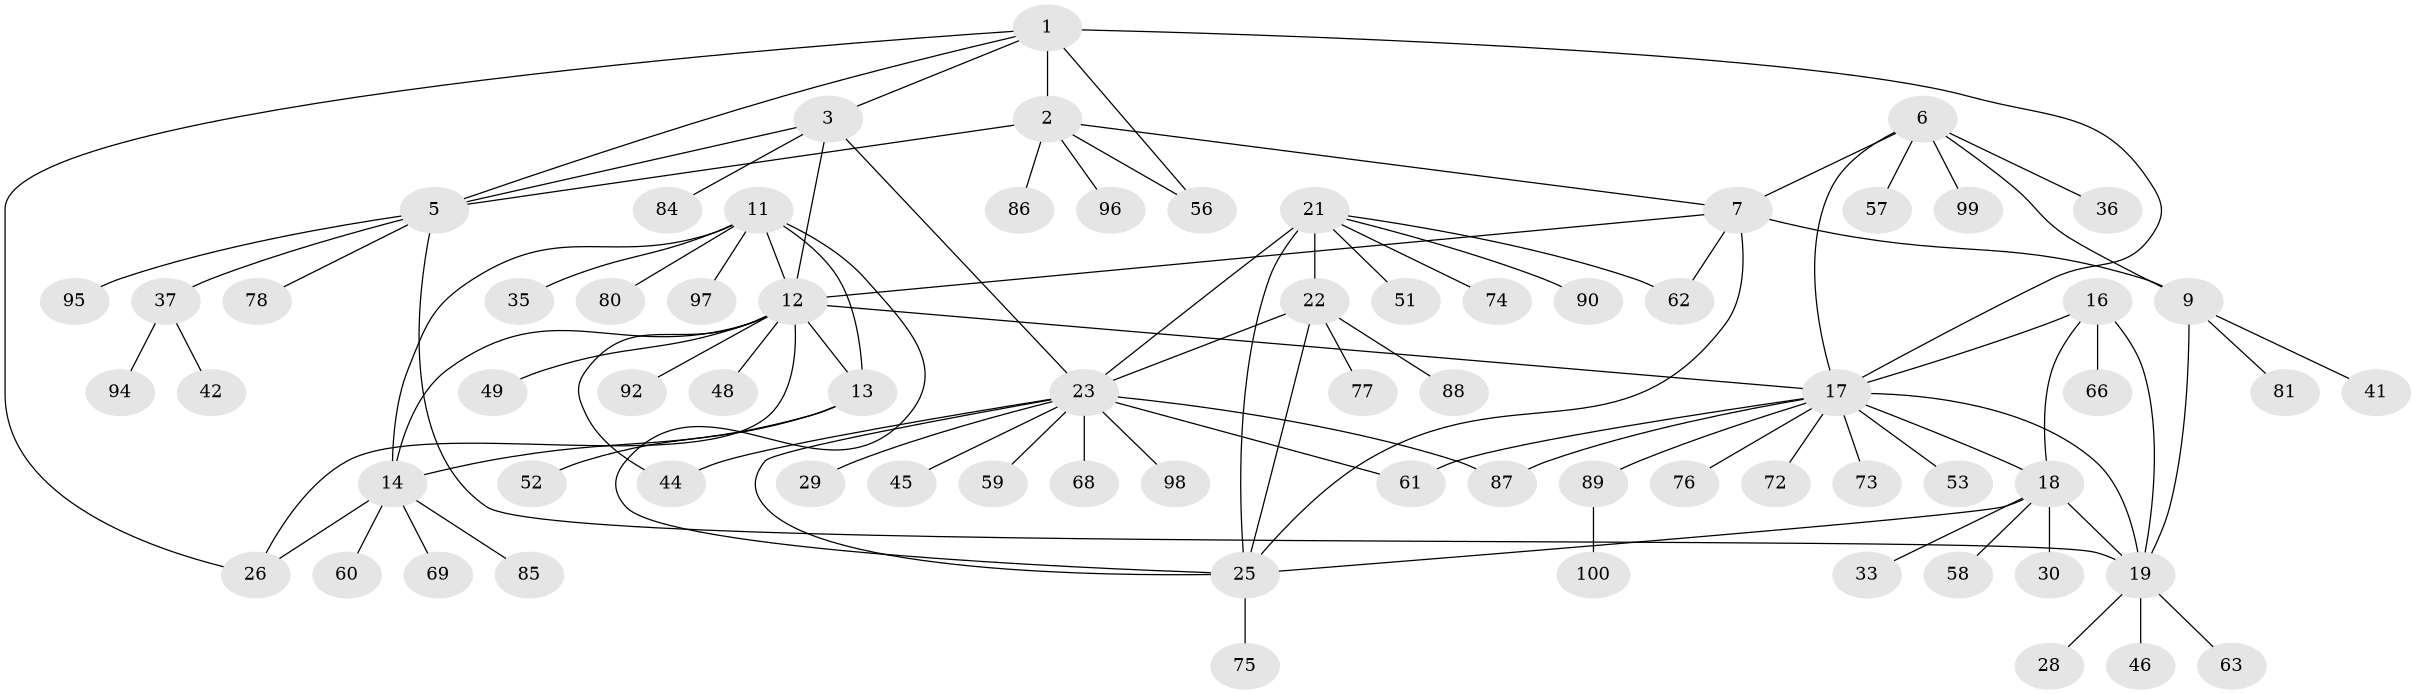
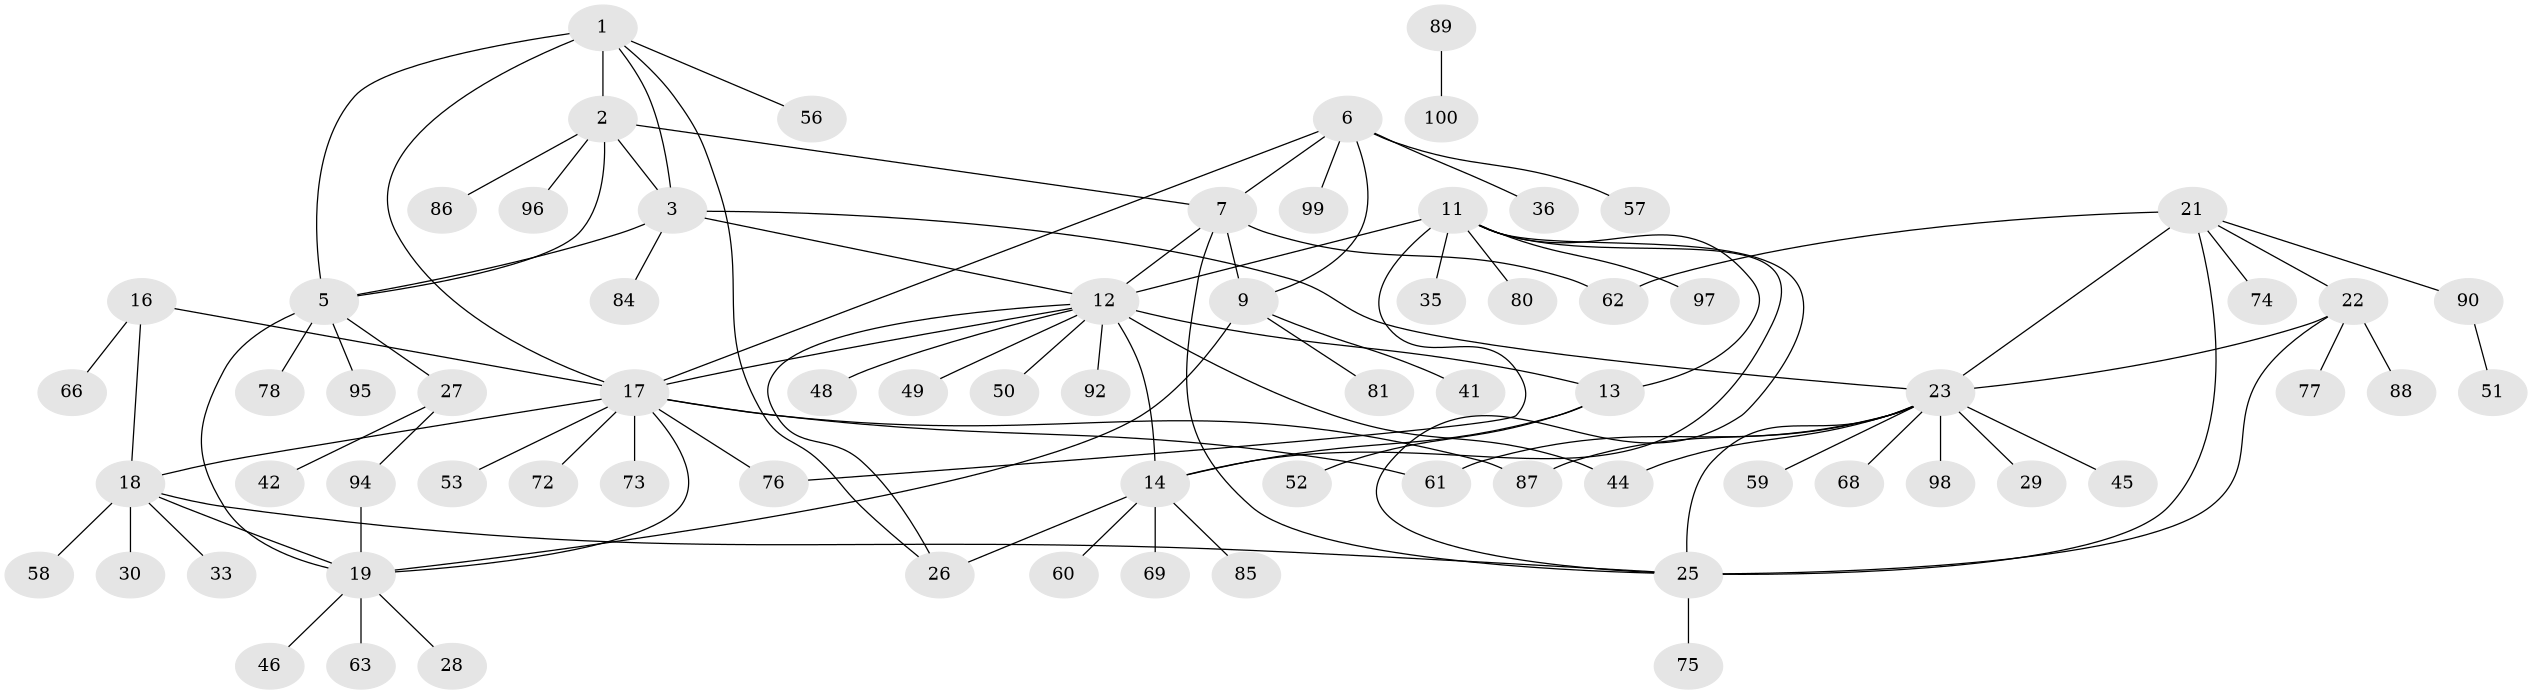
edge "2" -- "56": now "2" -- "3"
edge "21" -- "51": now "90" -- "51"
node "37": label "37" -> "27"
node "50": added
edge "16" -- "19": now "94" -- "19"
edge "17" -- "89": removed
edge "11" -- "76": added
